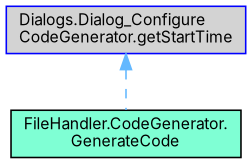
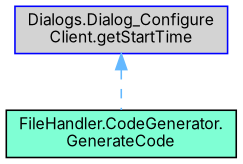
node "Dialogs.Dialog_Configure CodeGenerator.getStartTime": label "Dialogs.Dialog_Configure CodeGenerator.getStartTime" -> "Dialogs.Dialog_Configure Client.getStartTime"
